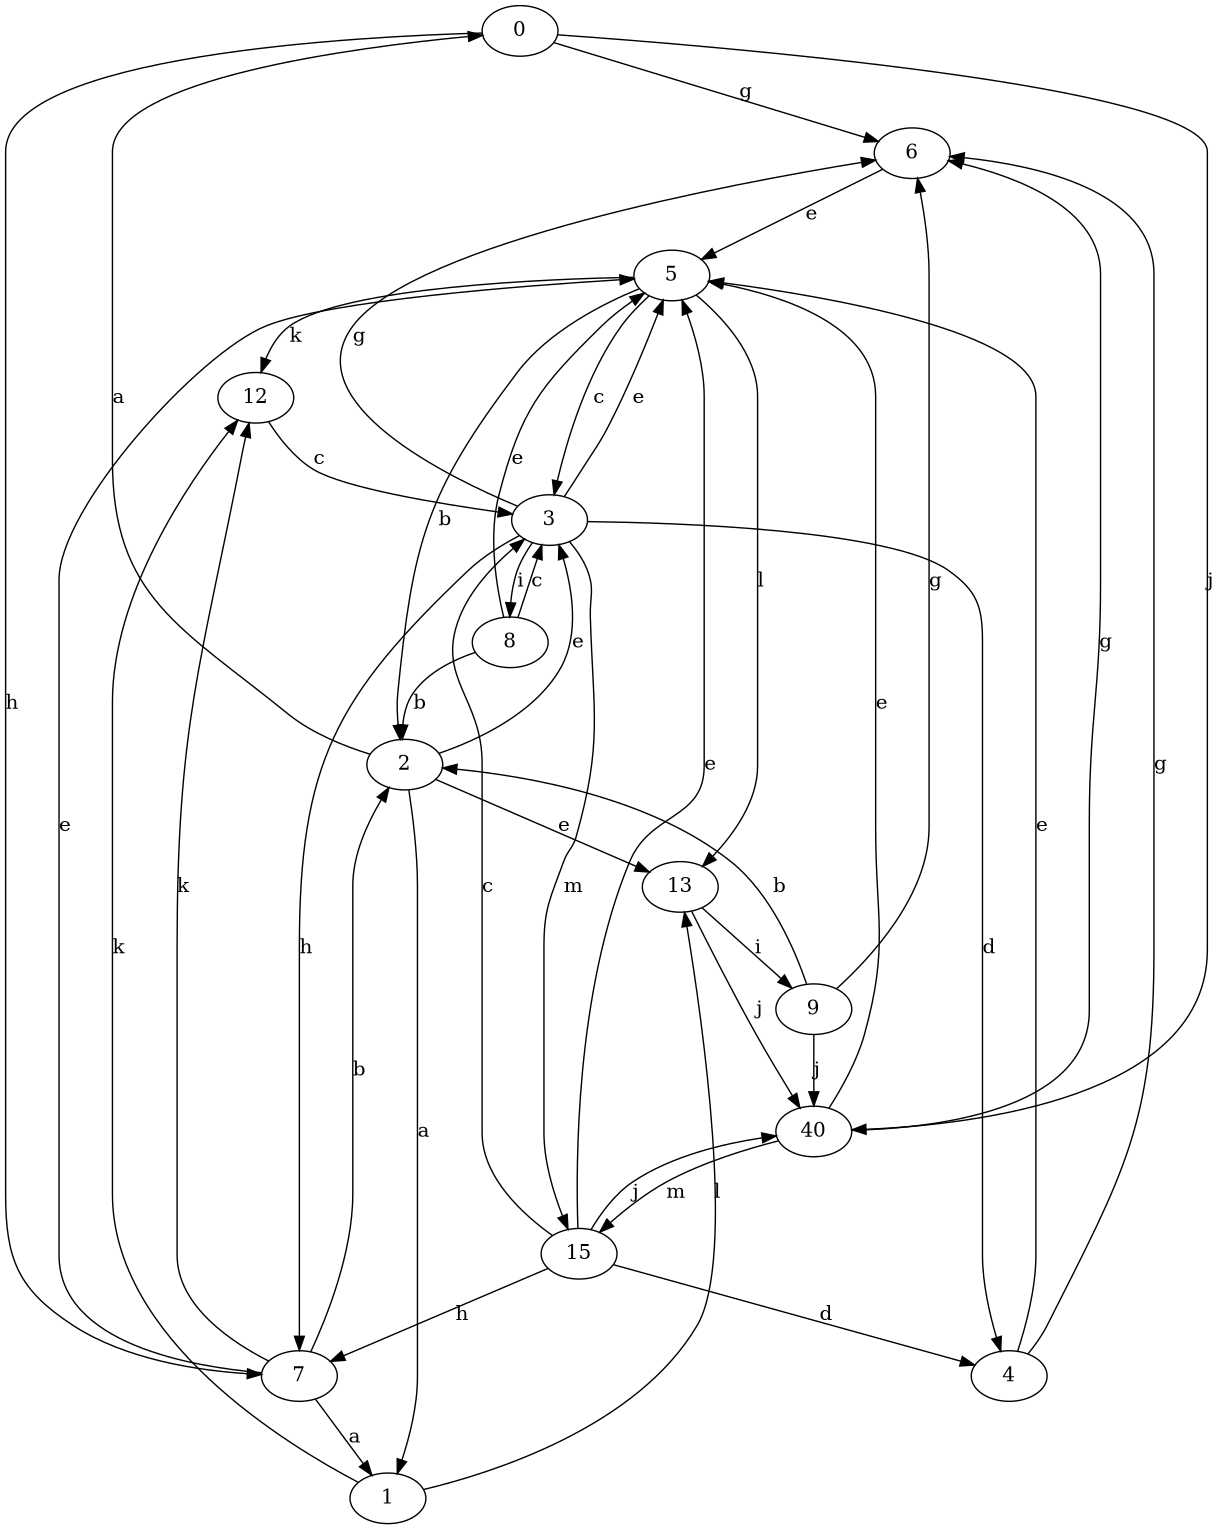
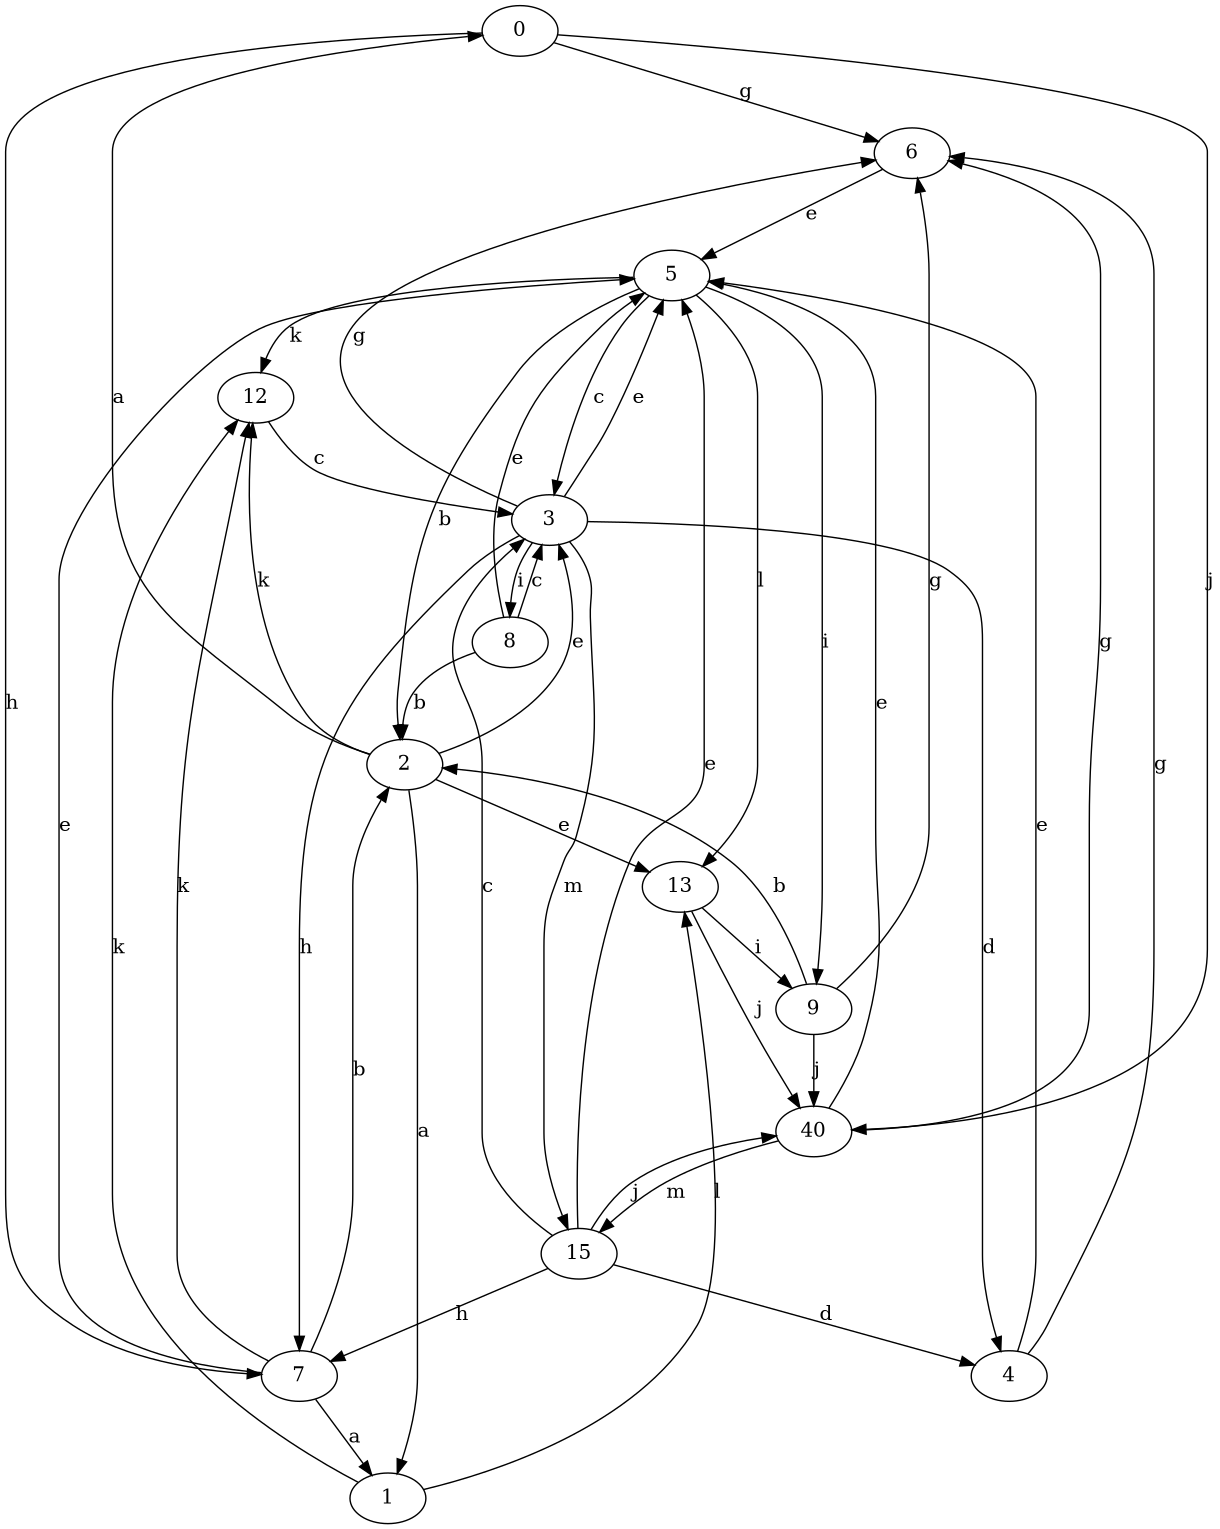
edge "5" -> "9": added, label "i"
edge "2" -> "12": added, label "k"
